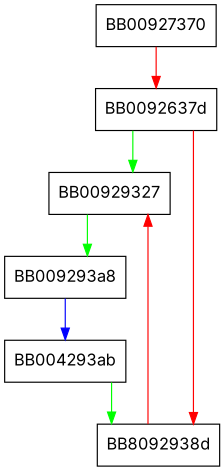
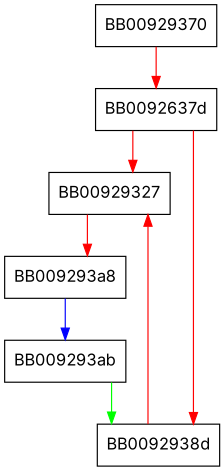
node "BB00927370": label "BB00927370" -> "BB00929370"
edge "BB0092637d" -> "BB00929327": color green -> red
edge "BB00929327" -> "BB009293a8": color green -> red
node "BB004293ab": label "BB004293ab" -> "BB009293ab"
node "BB8092938d": label "BB8092938d" -> "BB0092938d"
